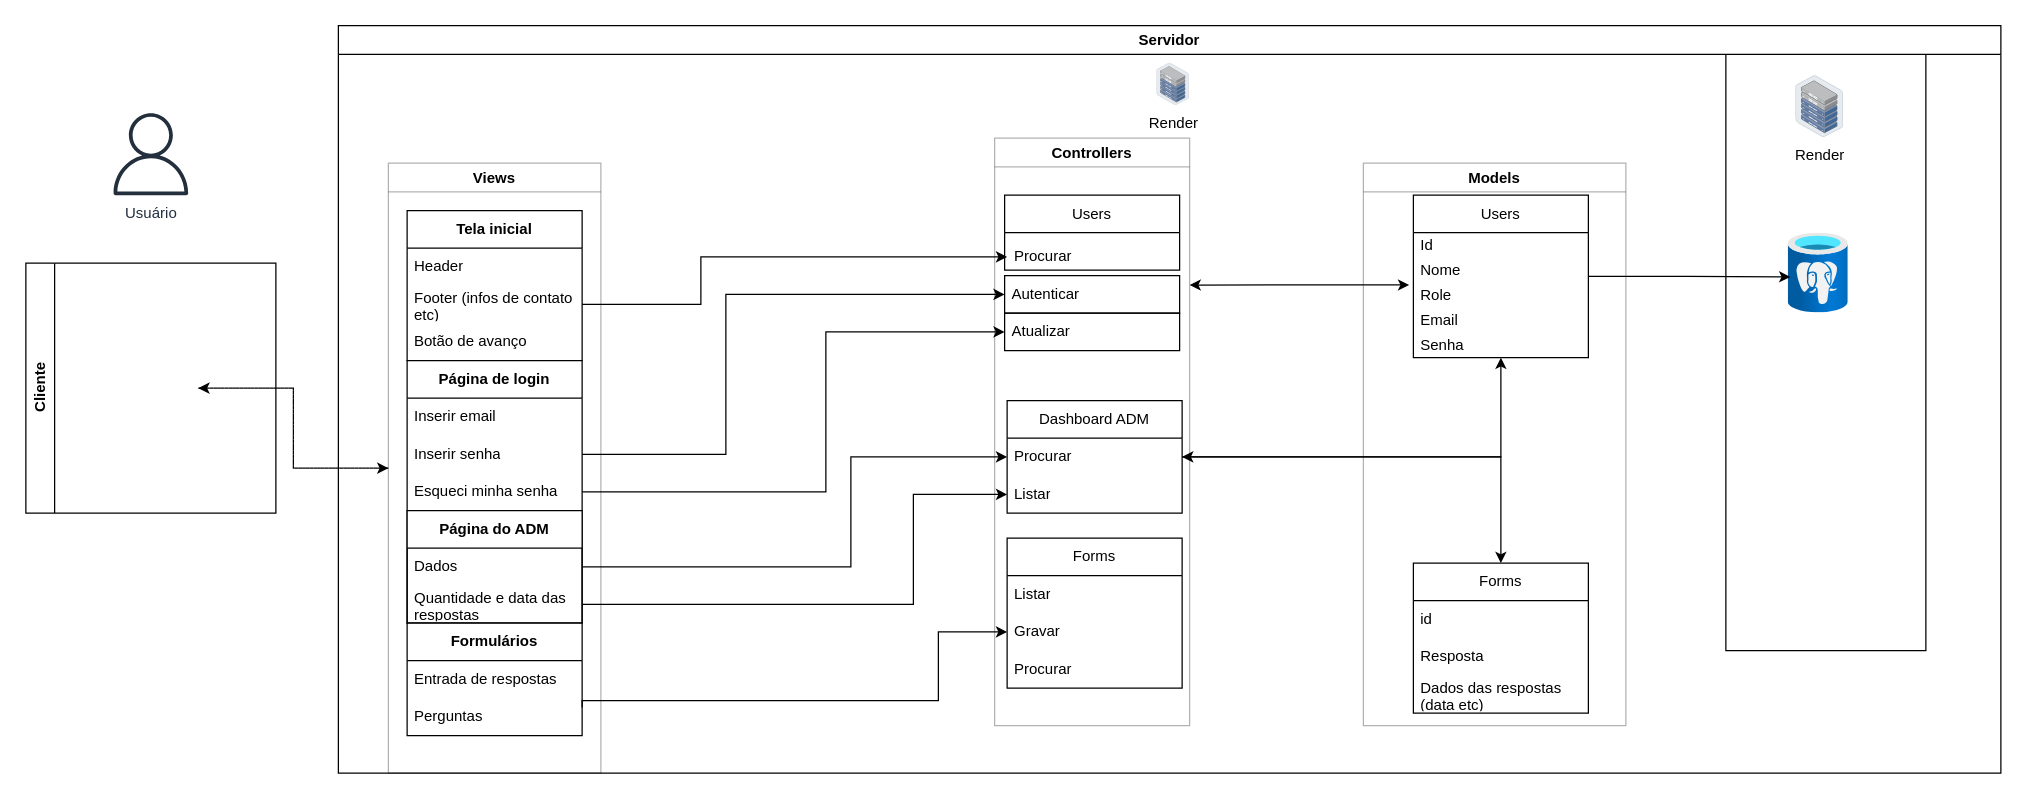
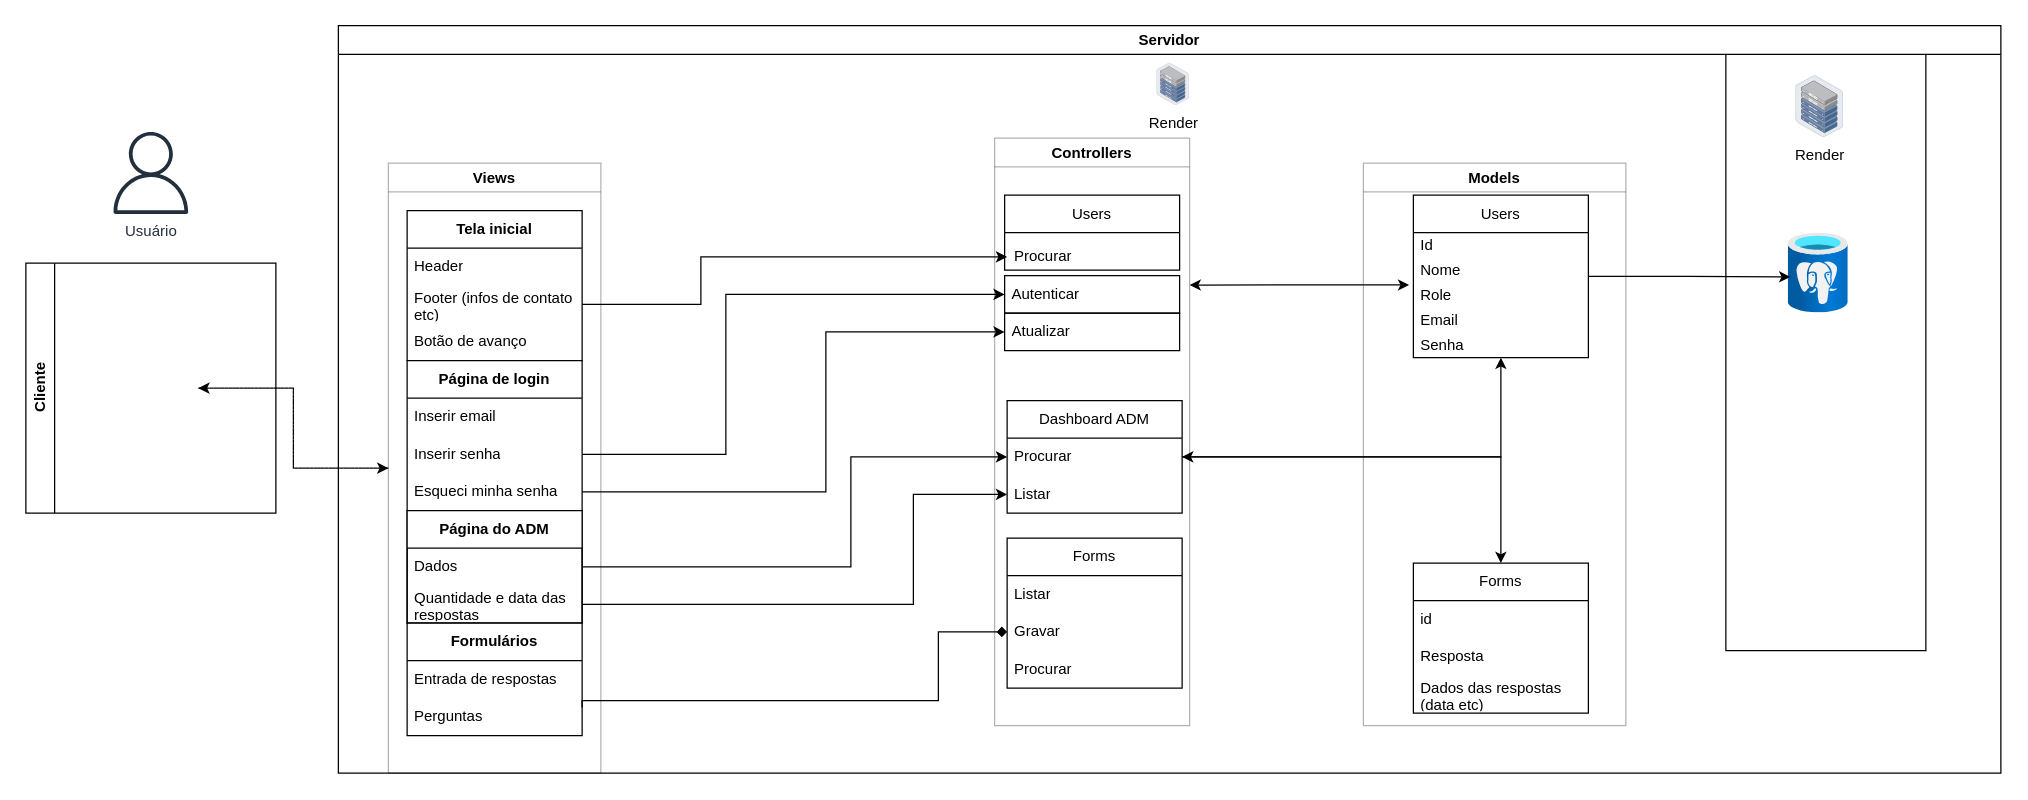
node "Usuário": moved (151, 154) -> (151, 173)
edge "Formulários" -> "Gravar": arrowhead classic -> diamond
